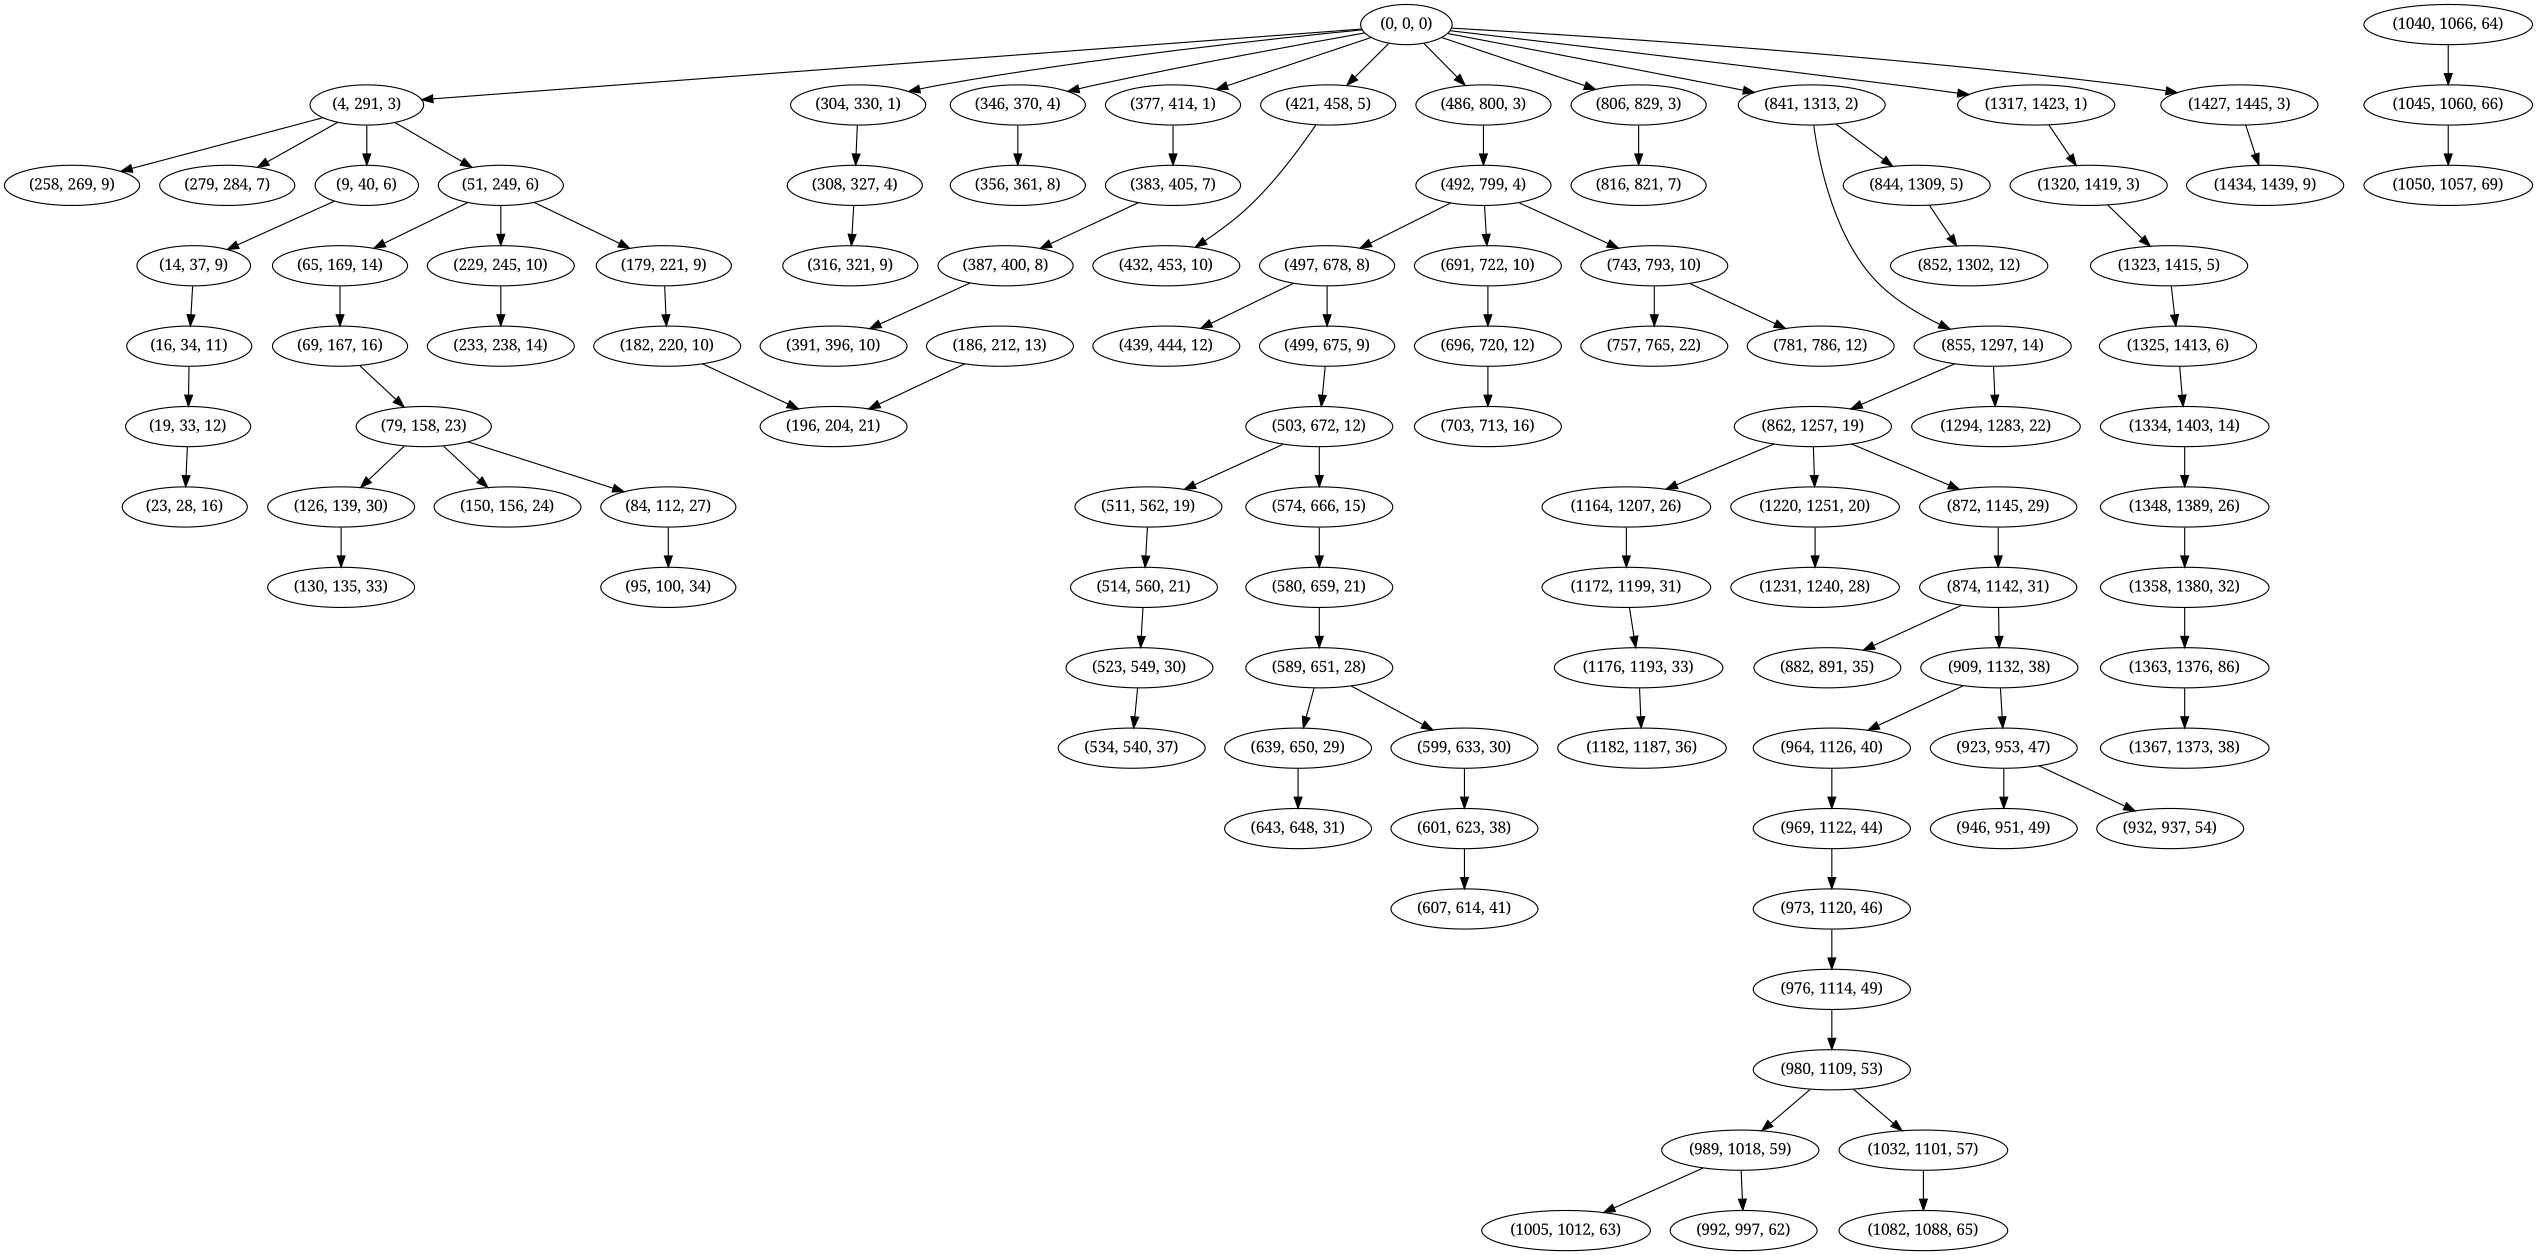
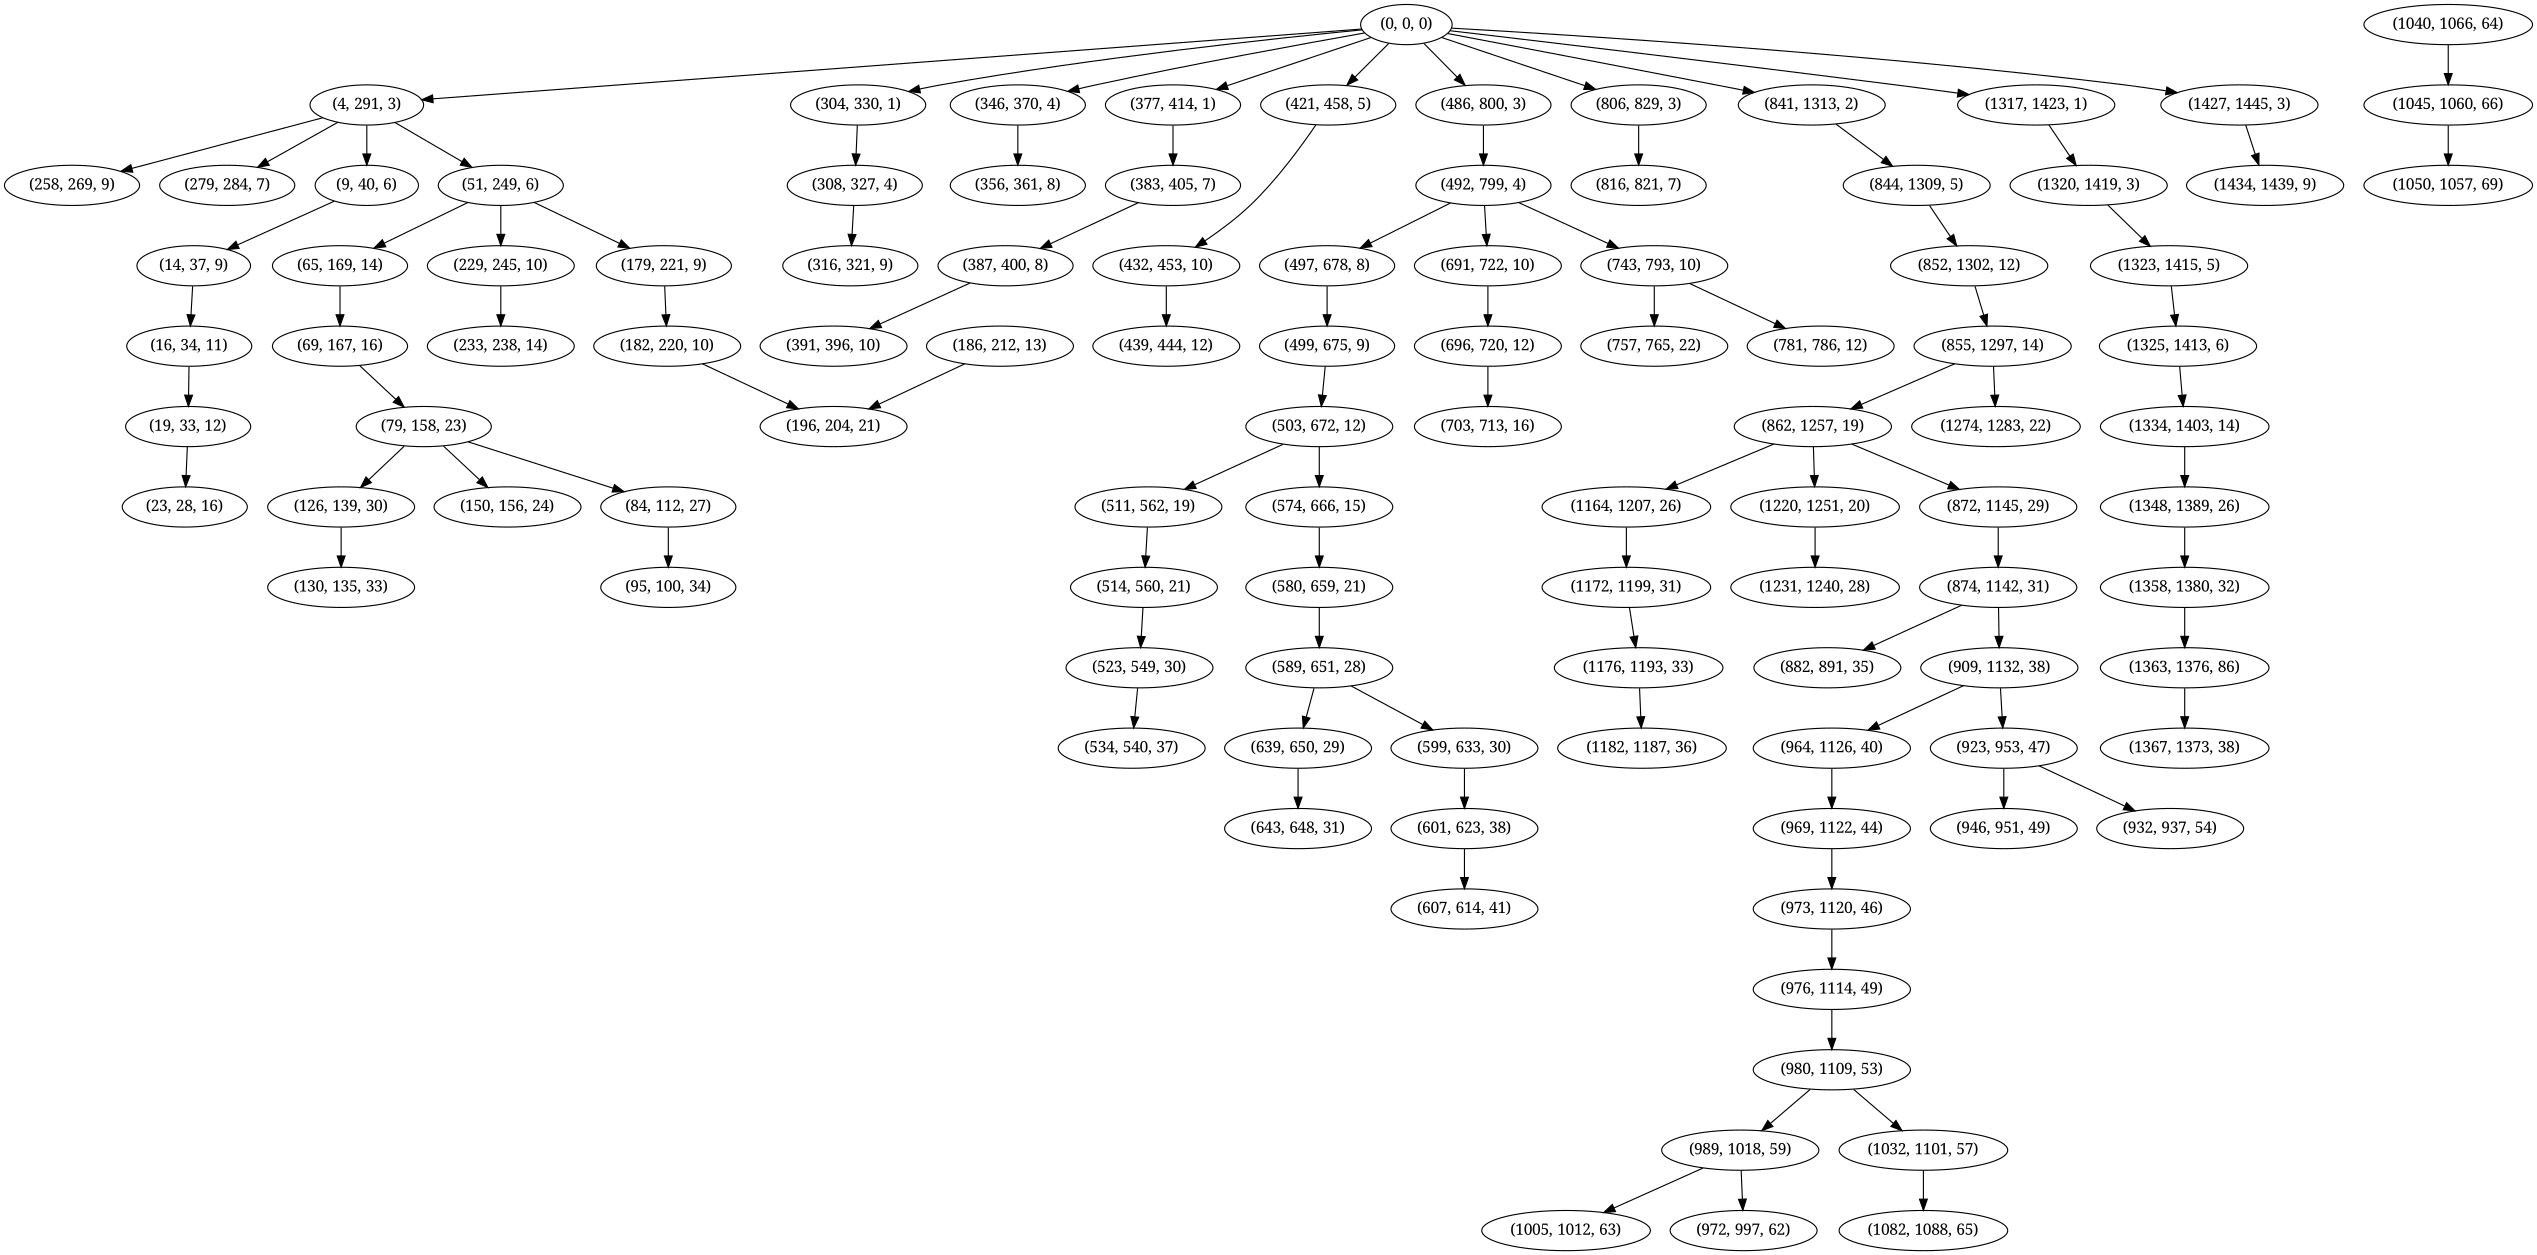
edge "(841, 1313, 2)" -> "(855, 1297, 14)": now "(852, 1302, 12)" -> "(855, 1297, 14)"
edge "(497, 678, 8)" -> "(439, 444, 12)": now "(432, 453, 10)" -> "(439, 444, 12)"
node "(1294, 1283, 22)": label "(1294, 1283, 22)" -> "(1274, 1283, 22)"
node "(992, 997, 62)": label "(992, 997, 62)" -> "(972, 997, 62)"
